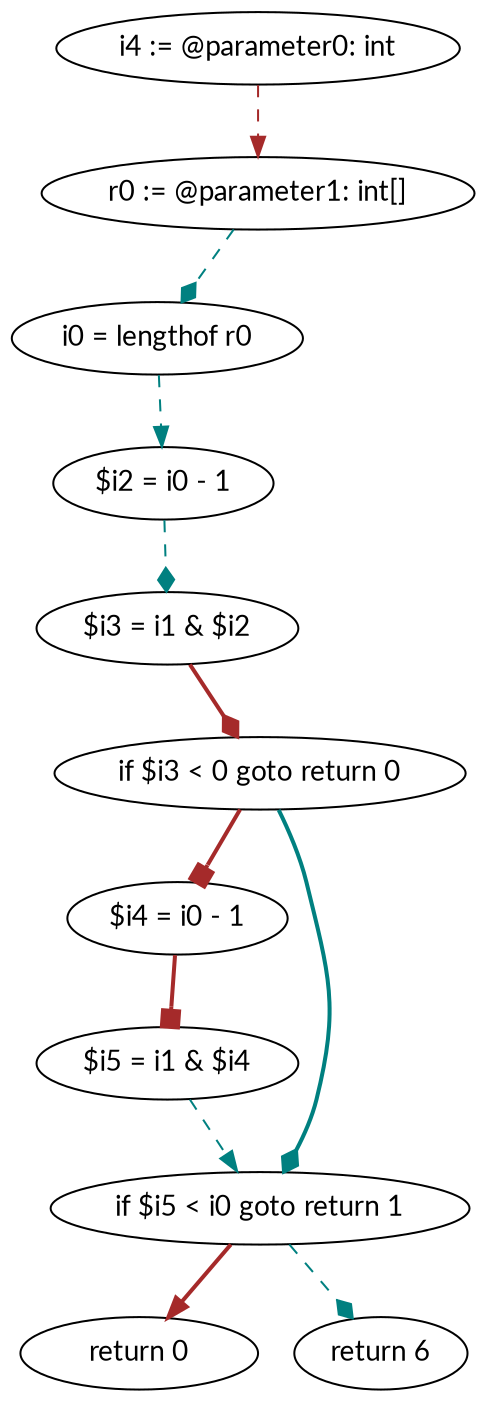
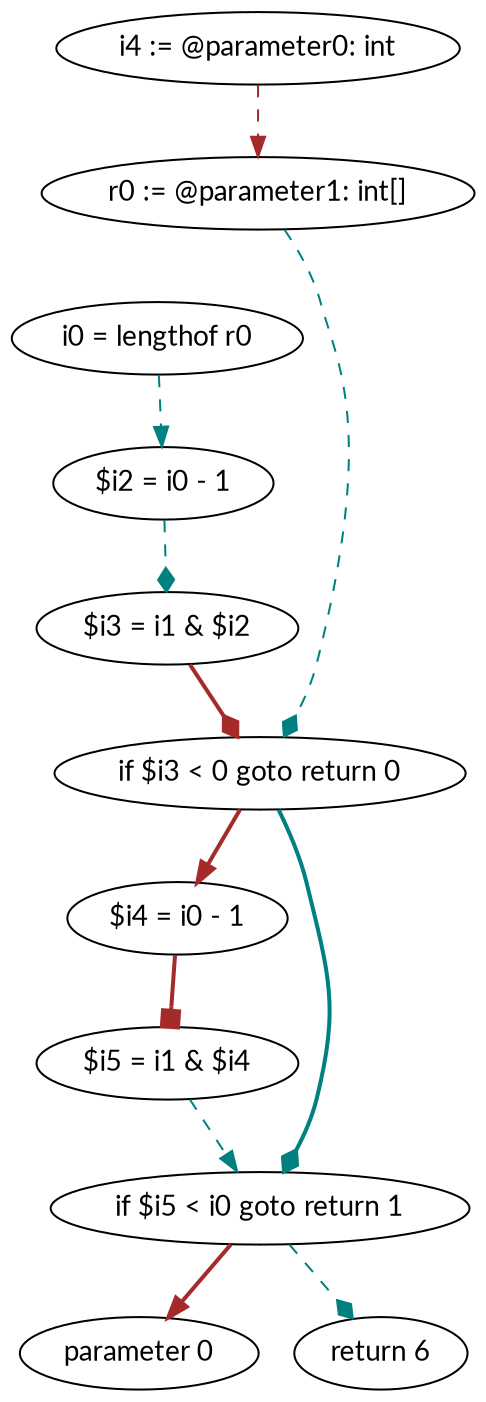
edge "r0 := @parameter1: int[]" -> "i0 = lengthof r0": now "r0 := @parameter1: int[]" -> "if $i3 < 0 goto return 0"
edge "if $i3 < 0 goto return 0" -> "$i4 = i0 - 1": arrowhead box -> normal
node "return 0": label "return 0" -> "parameter 0"
